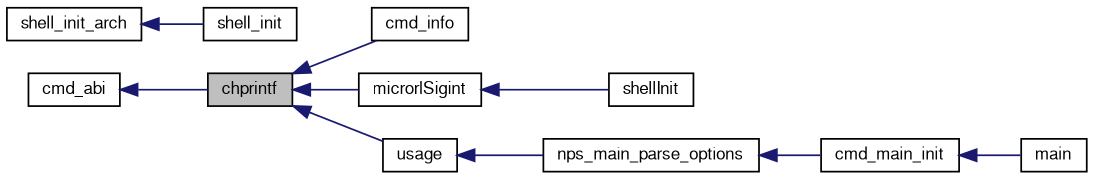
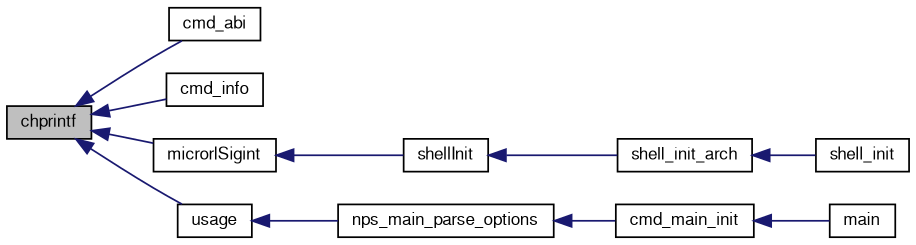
edge "chprintf" -> "cmd_abi": reversed
edge "shell_init_arch" -> "shellInit": added
